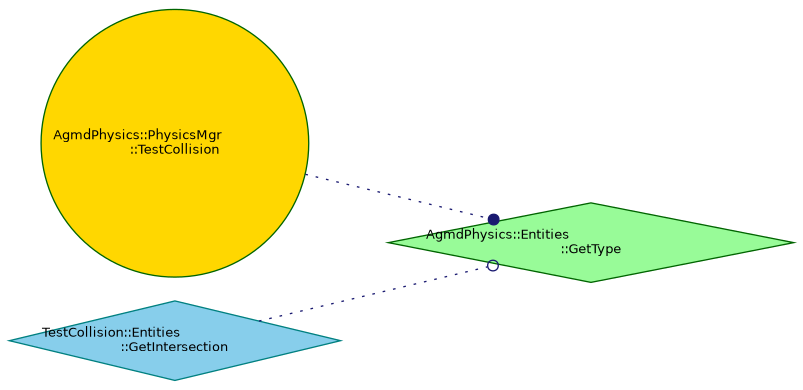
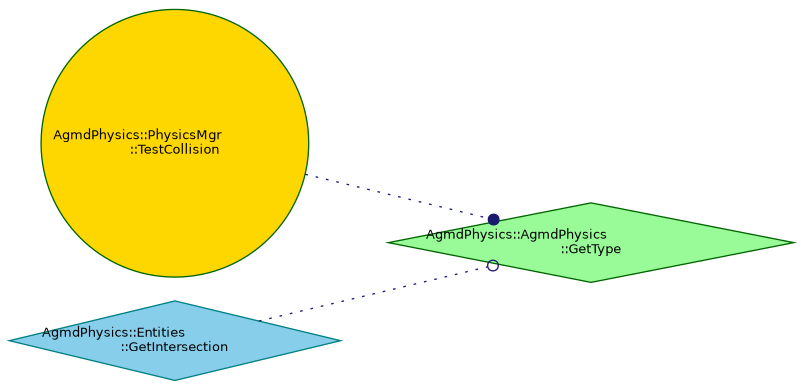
node "AgmdPhysics::Entities ::GetType": label "AgmdPhysics::Entities ::GetType" -> "AgmdPhysics::AgmdPhysics ::GetType"
node "TestCollision::Entities ::GetIntersection": label "TestCollision::Entities ::GetIntersection" -> "AgmdPhysics::Entities ::GetIntersection"
